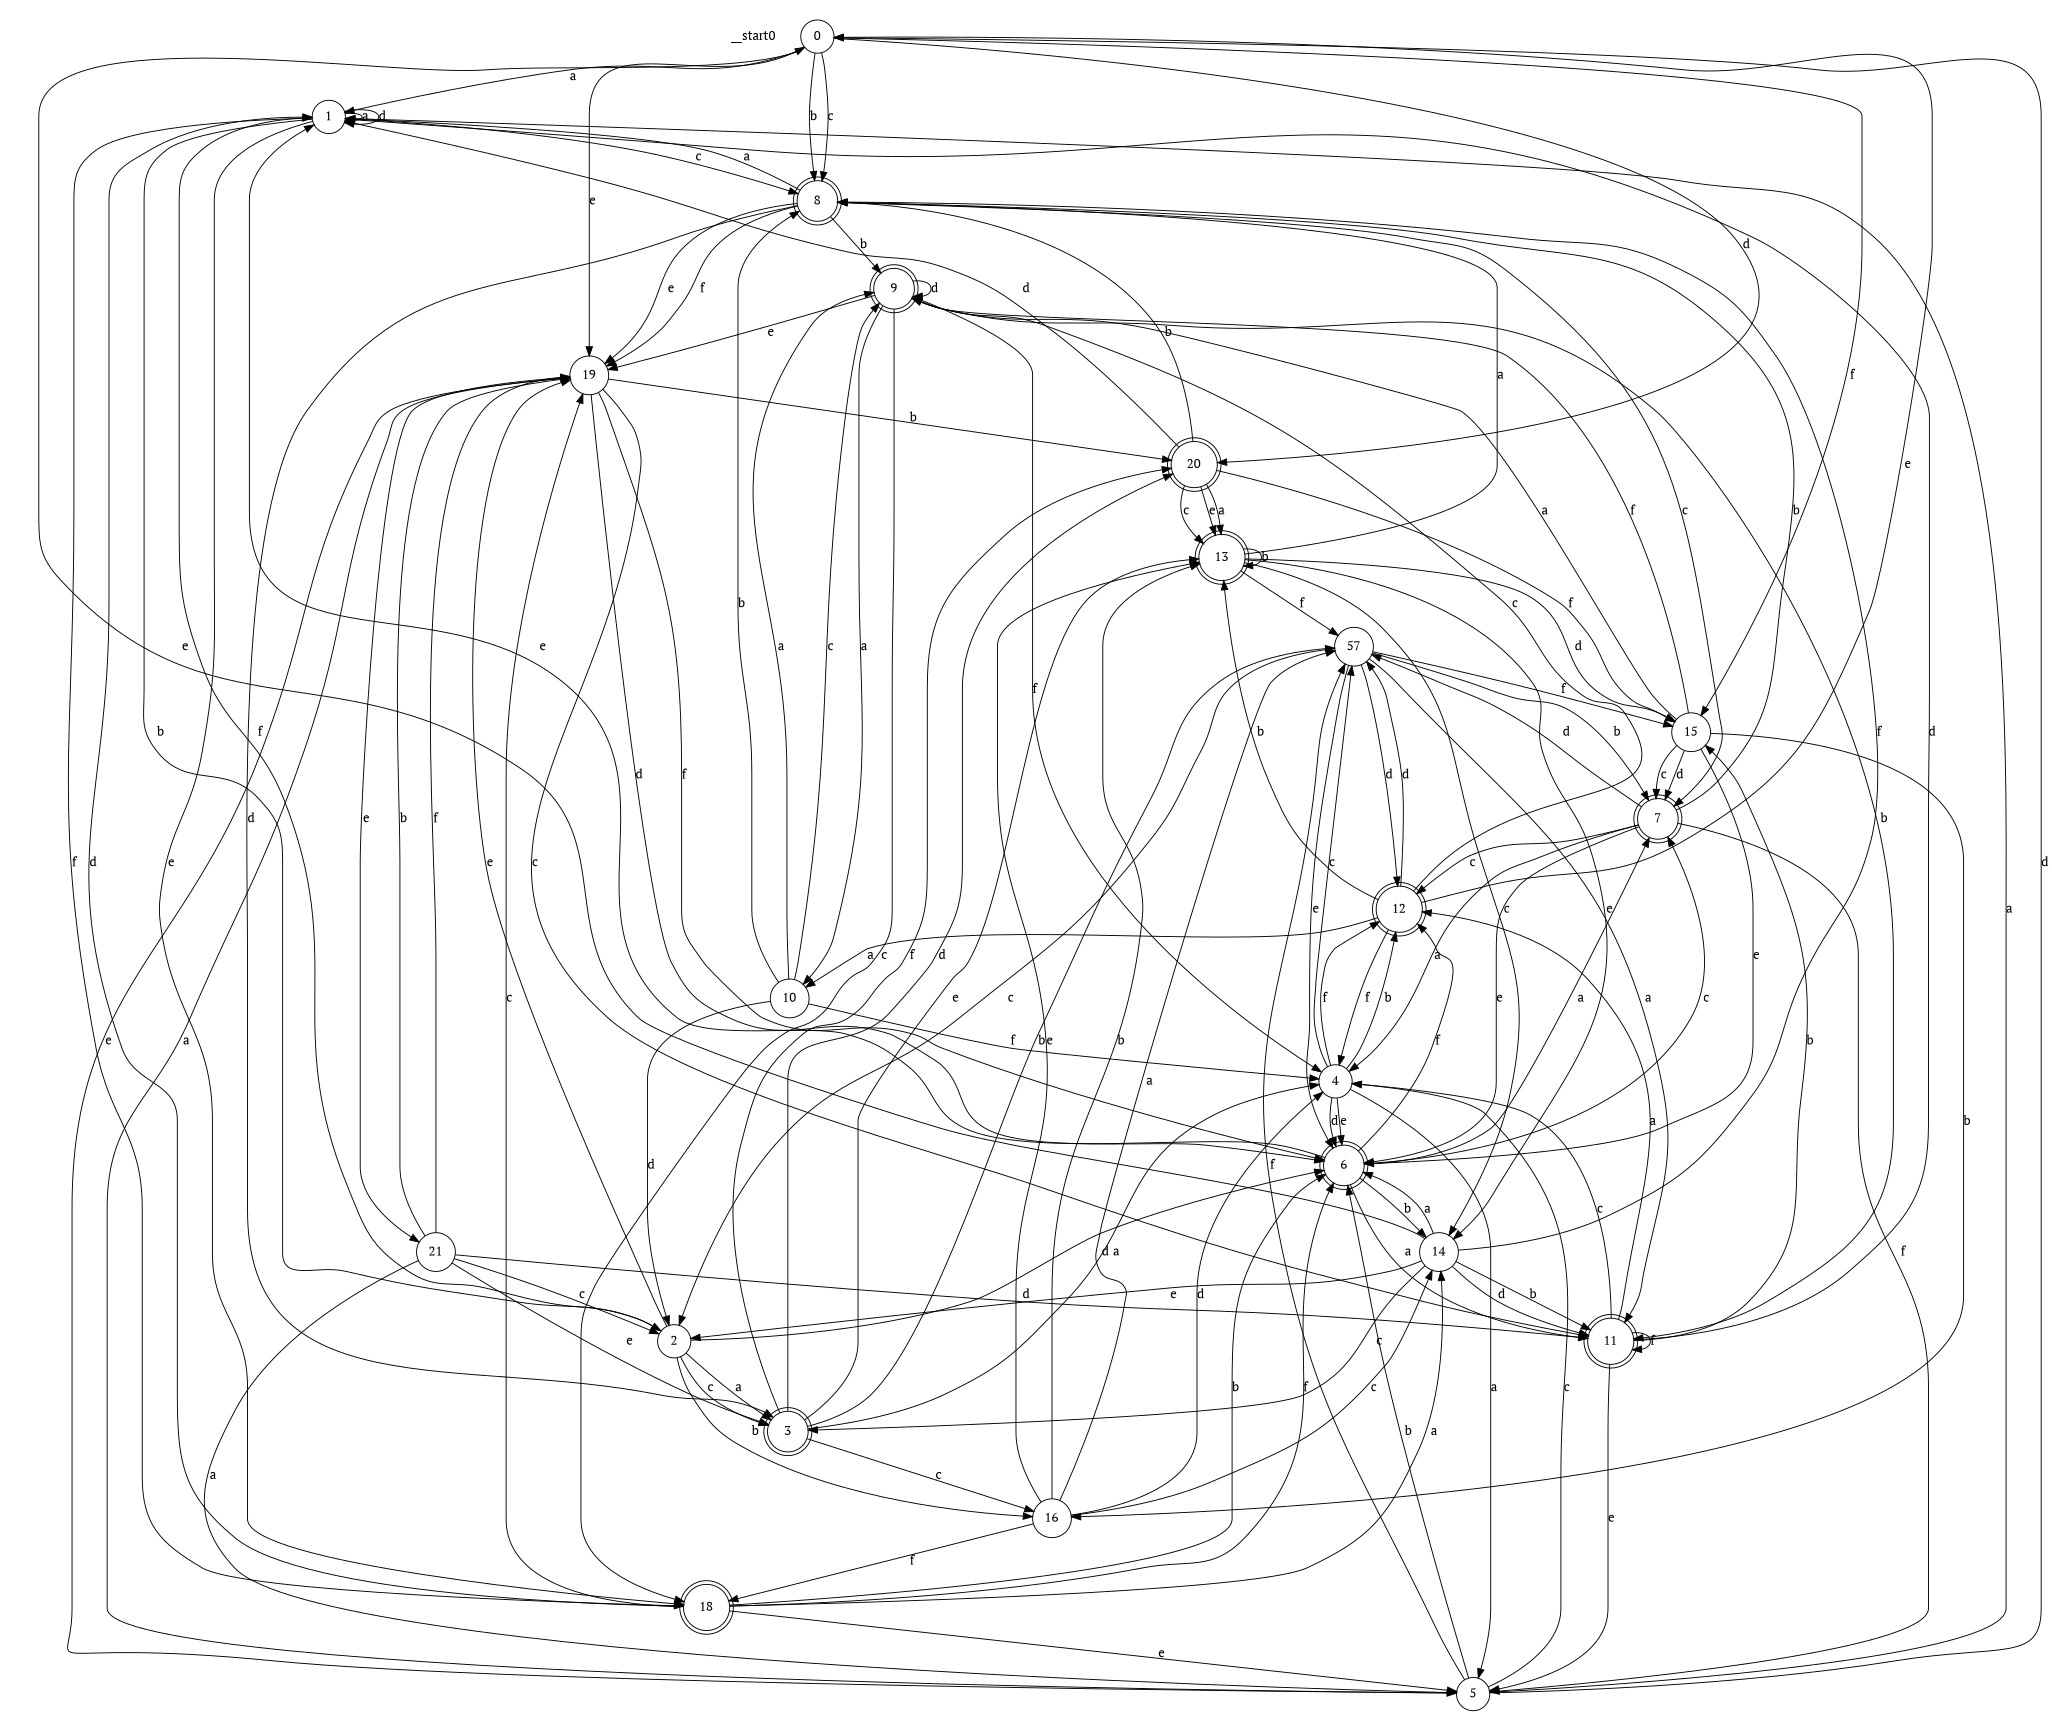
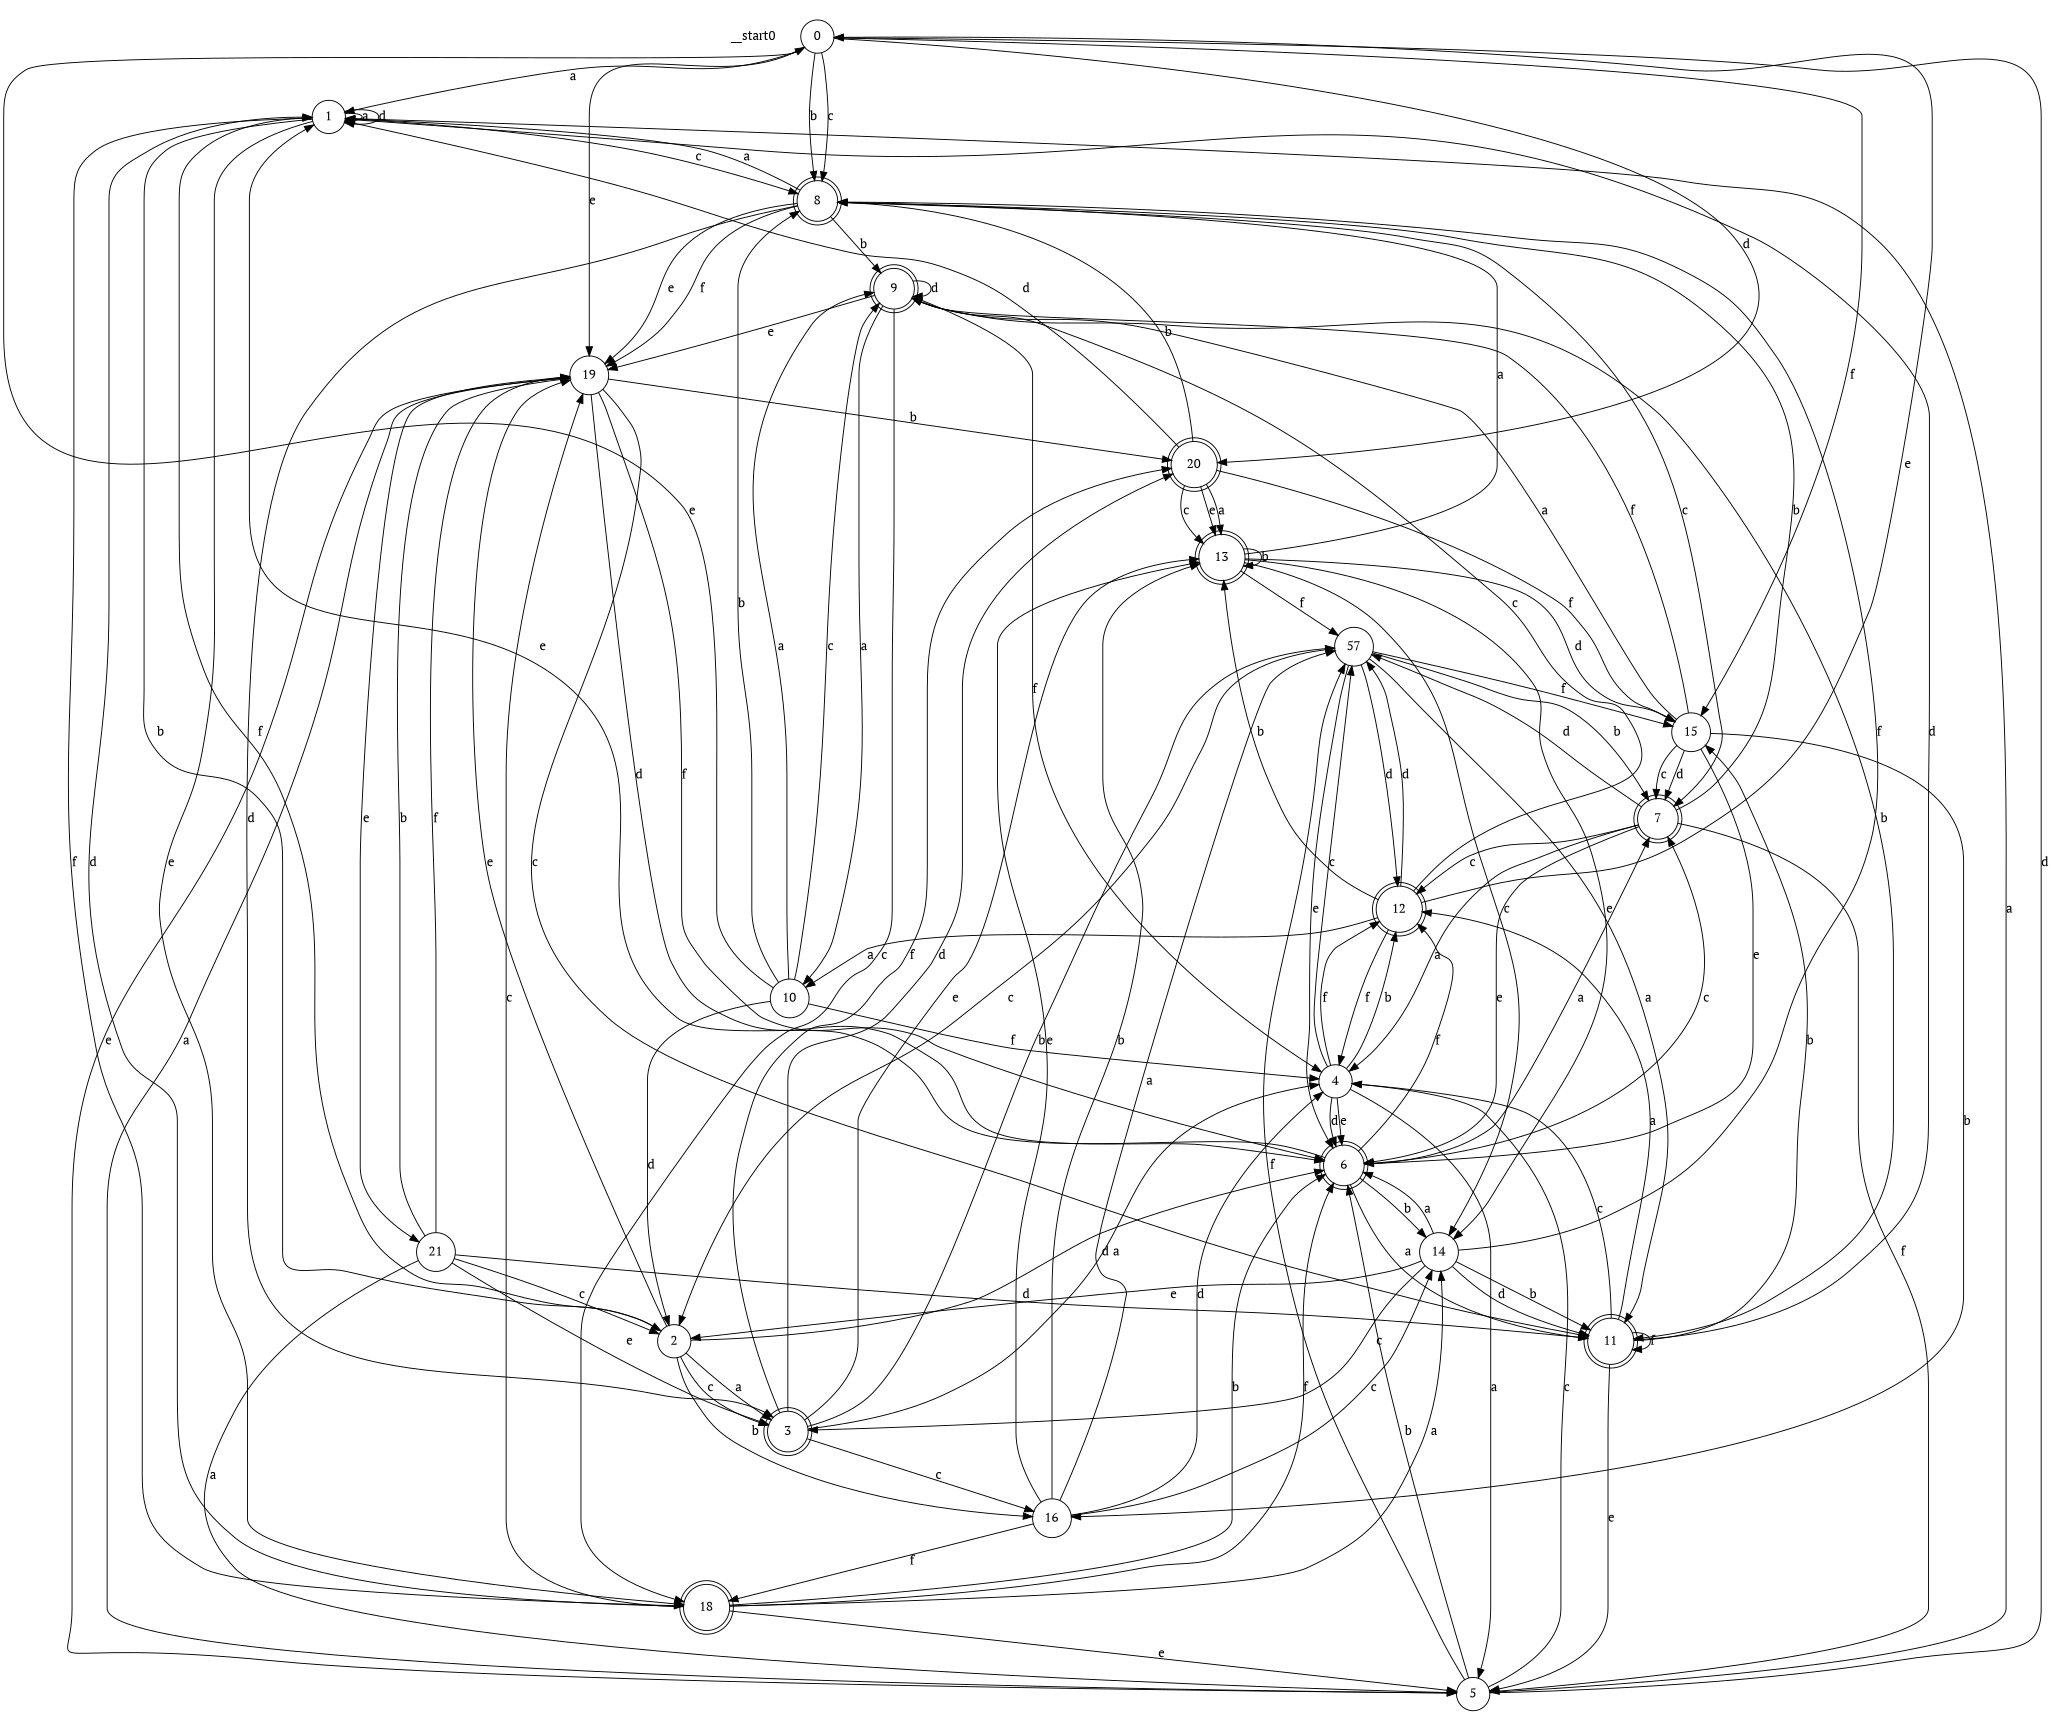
edge "14" -> "0": now "10" -> "0"
